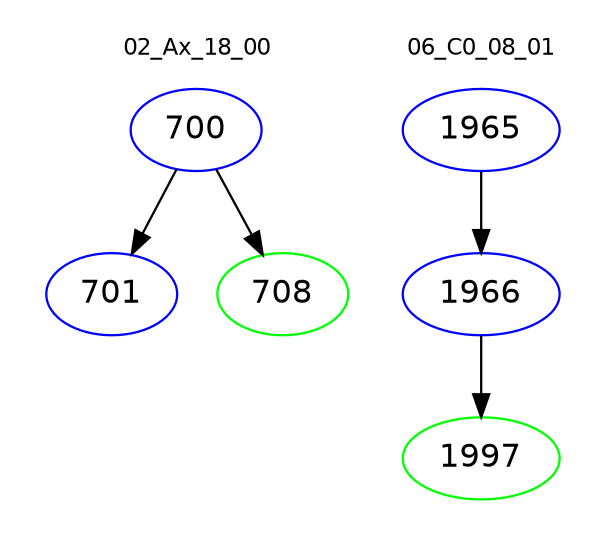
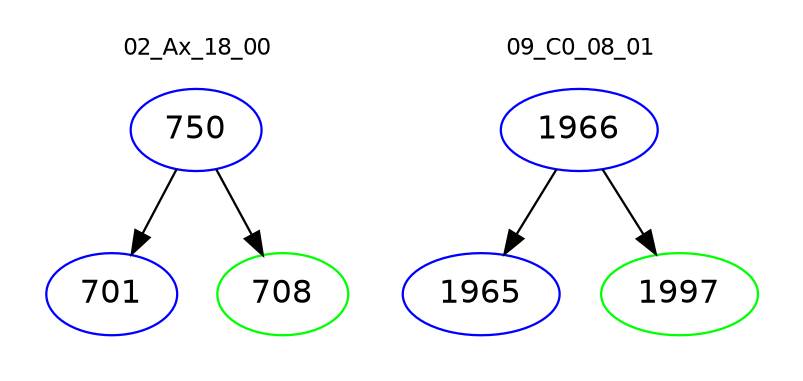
cluster "06_C0_08_01": label "06_C0_08_01" -> "09_C0_08_01"
node "700": label "700" -> "750"
edge "1965" -> "1966": reversed
